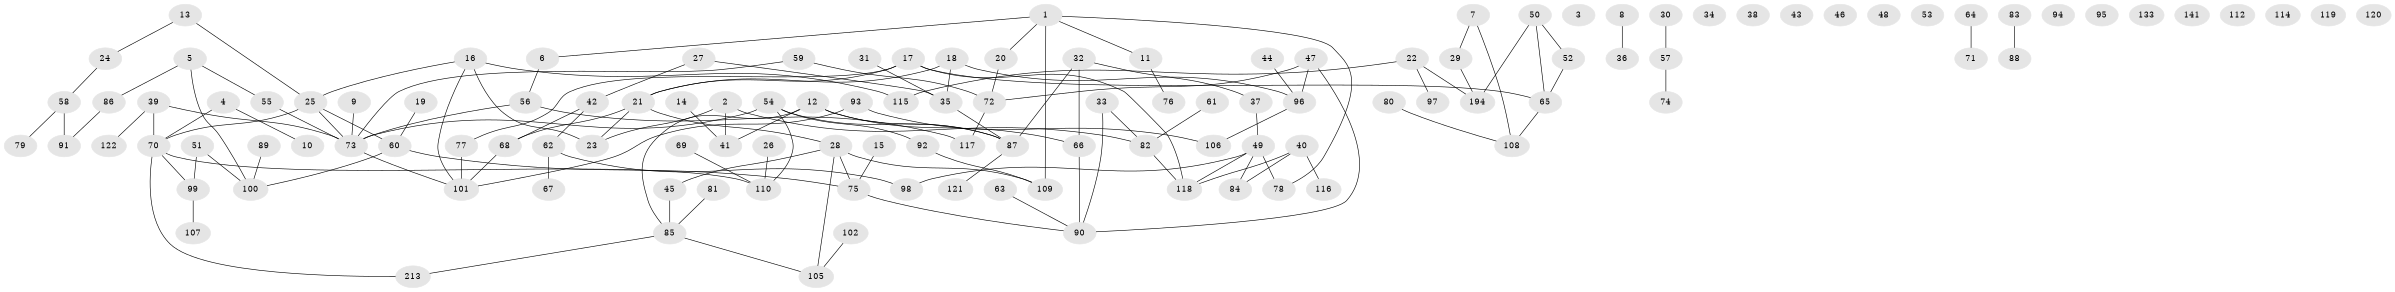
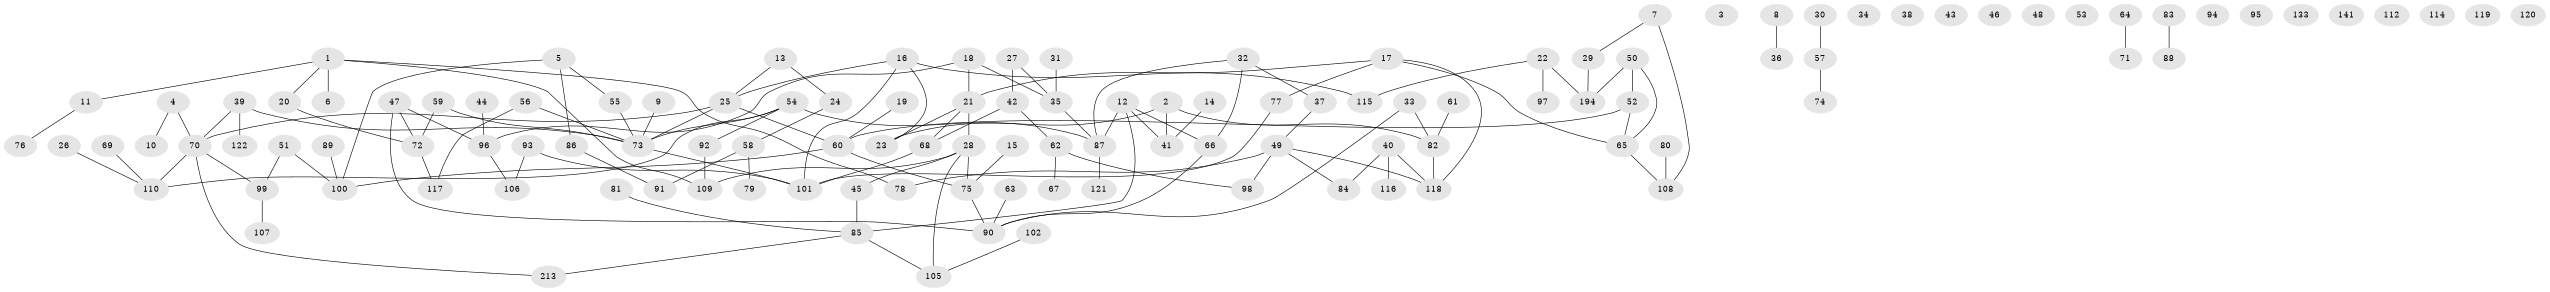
edge "6" -- "56": removed
edge "52" -- "60": added
